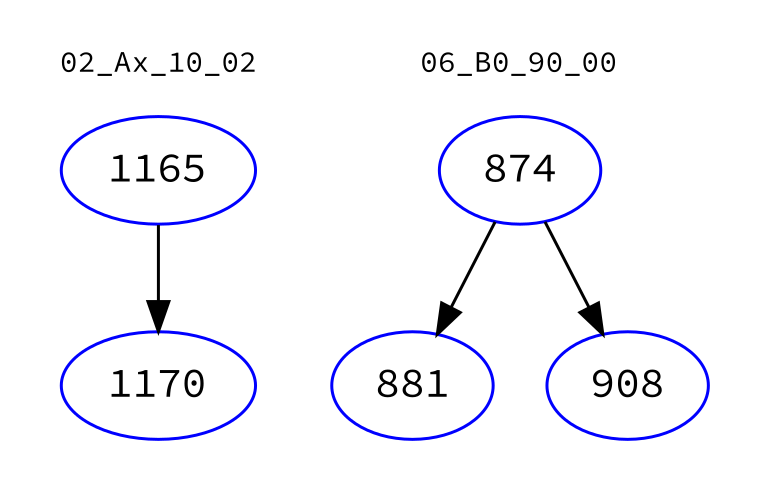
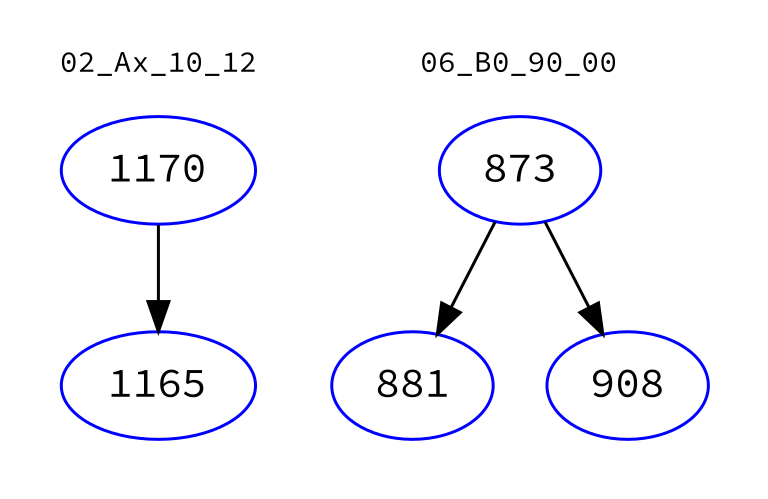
cluster "02_Ax_10_02": label "02_Ax_10_02" -> "02_Ax_10_12"
node "874": label "874" -> "873"
edge "1165" -> "1170": reversed
